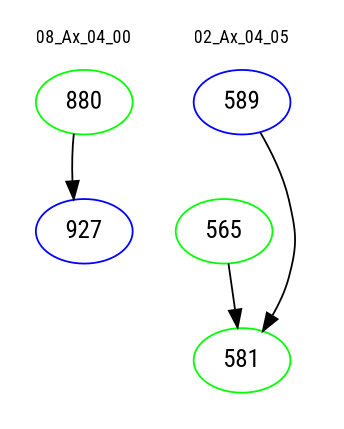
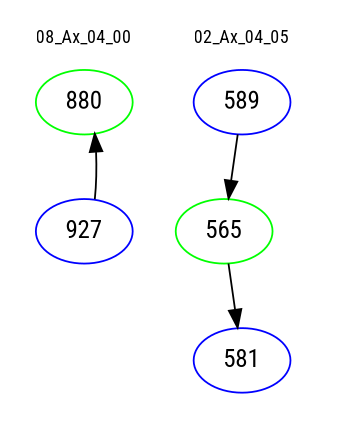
edge "880" -> "927": reversed
edge "589" -> "581": now "589" -> "565"
node "581": color green -> blue
